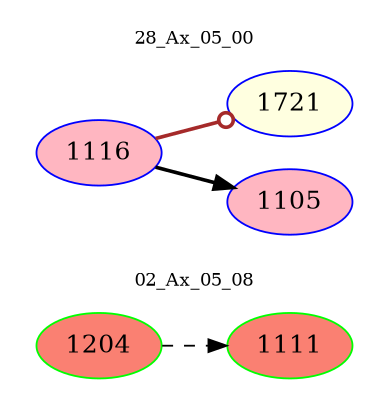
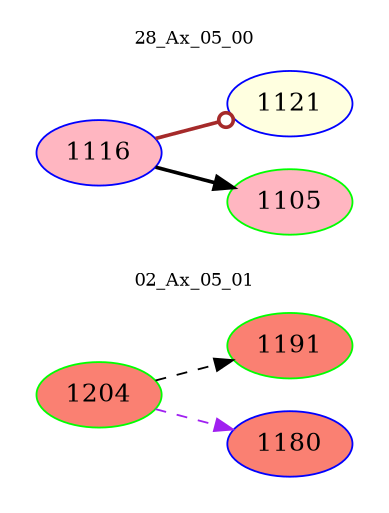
node "1721": label "1721" -> "1121"
node "1105": color blue -> green
cluster "02_Ax_05_08": label "02_Ax_05_08" -> "02_Ax_05_01"
node "1111": label "1111" -> "1191"
node "1180": added
